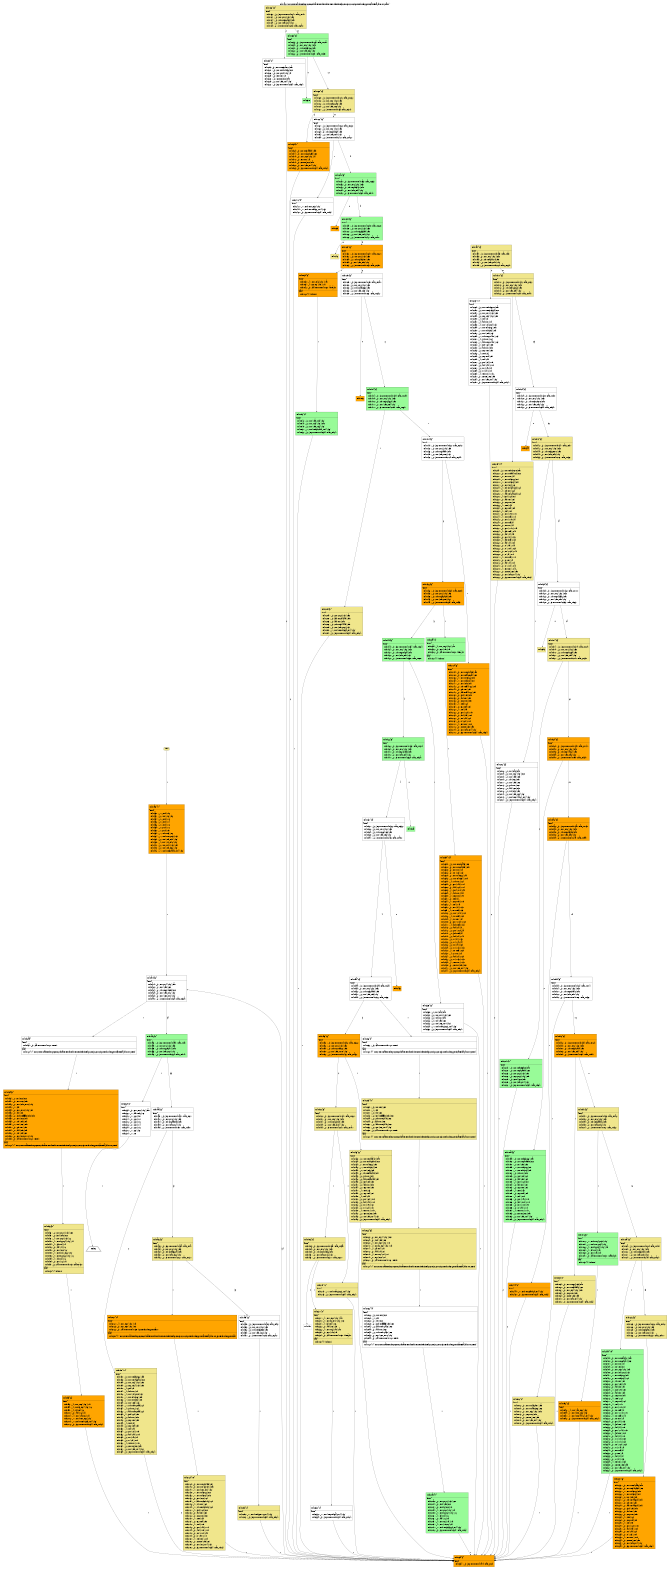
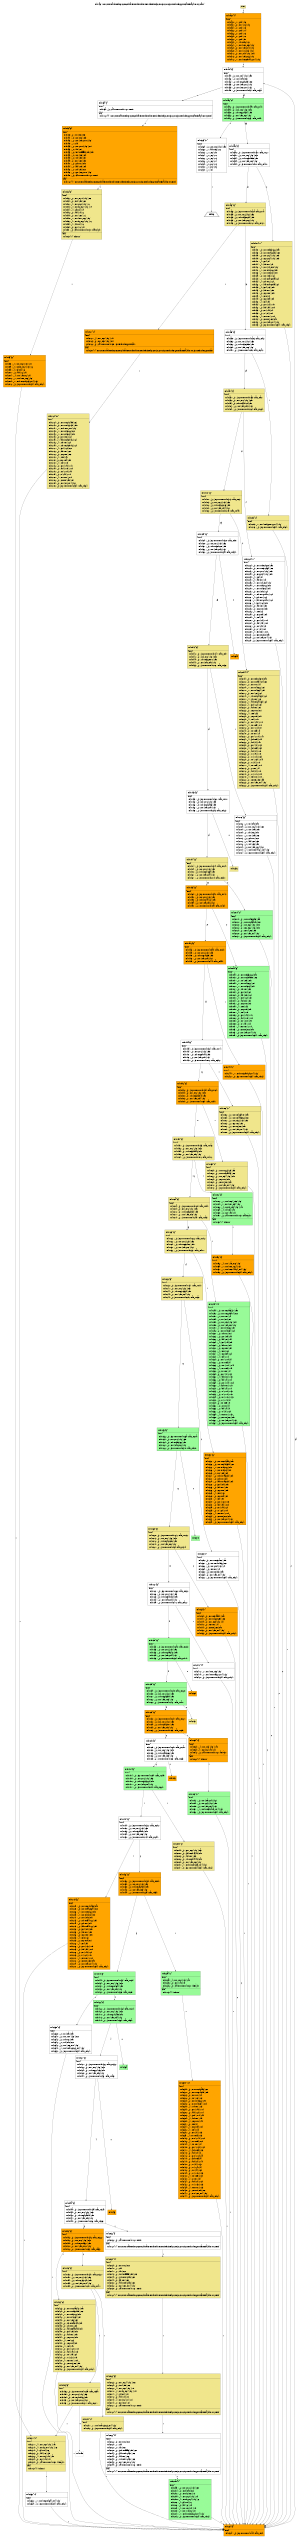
edge "0x401ade [25]" -> "0x401af7 [25]": added, label "29"
edge "0x401c23 [25]" -> "0x401c3c [25]": added, label "14"
edge "0x401ff5 [38]" -> "0x4025d4 [5]": now "0x401ff5 [38]" -> "0x402317 [27]"
